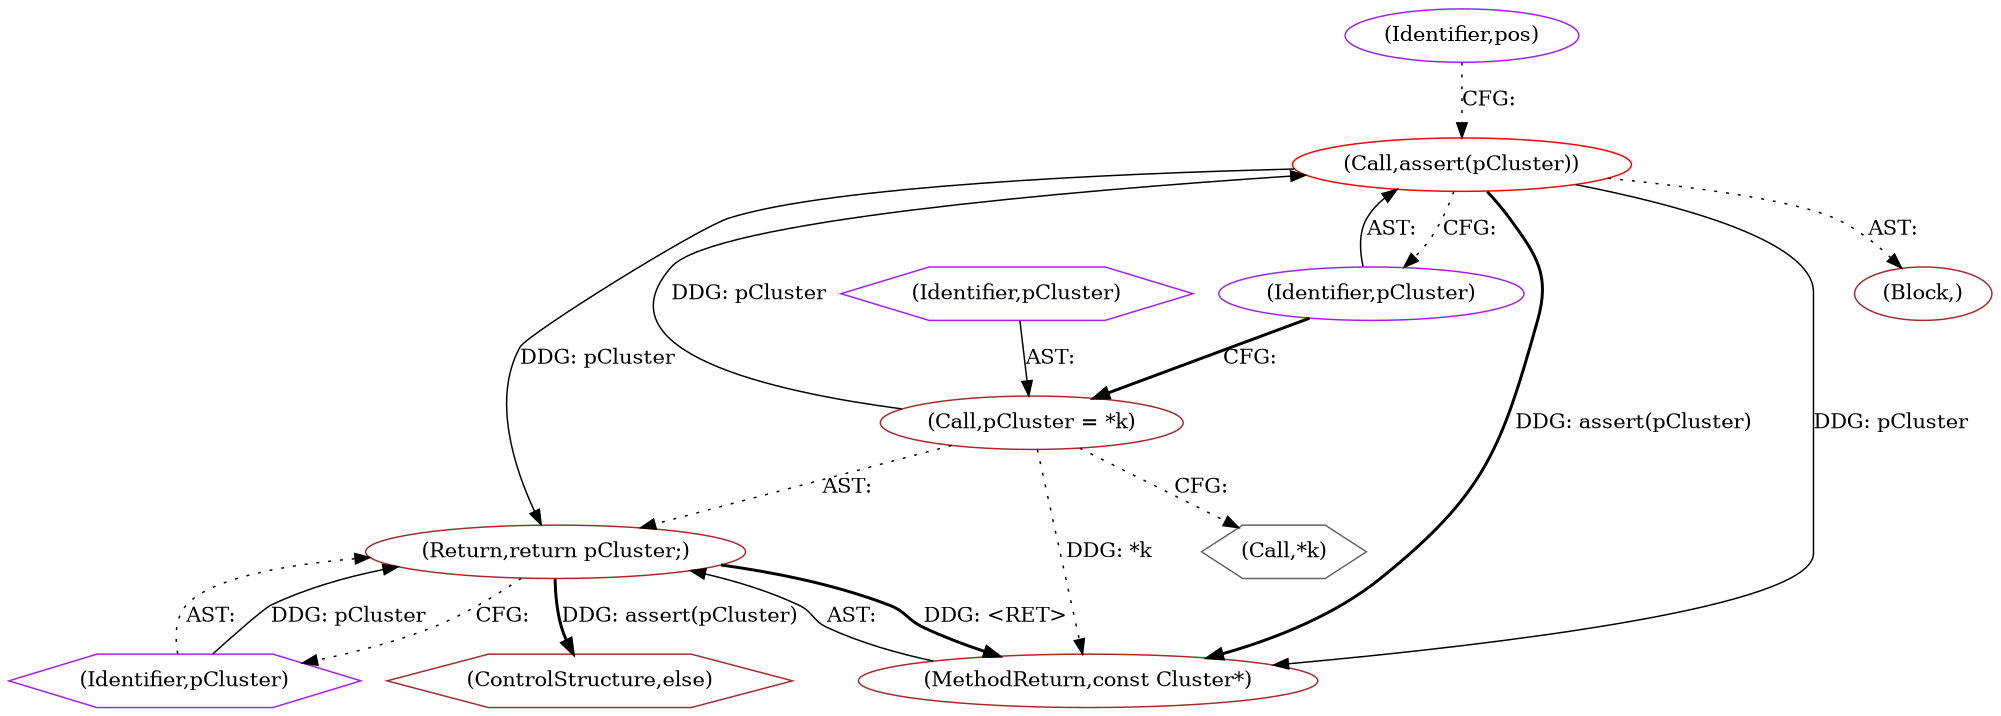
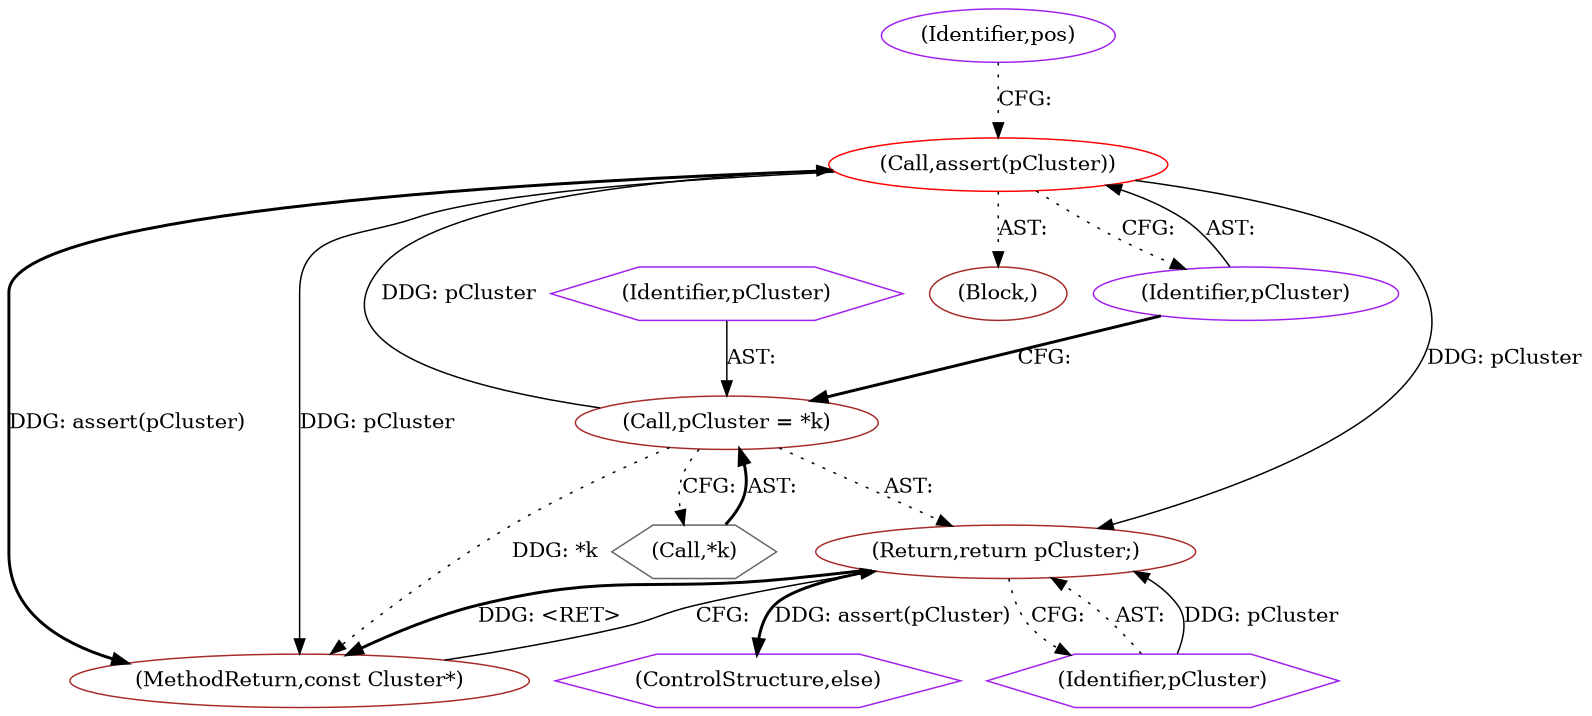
edge "(Call,*k)" -> "(Call,pCluster = *k)": added, label "AST:"
edge "(MethodReturn,const Cluster*)" -> "(Return,return pCluster;)": label "AST: " -> "CFG: "
node "(ControlStructure,else)": color brown -> purple
